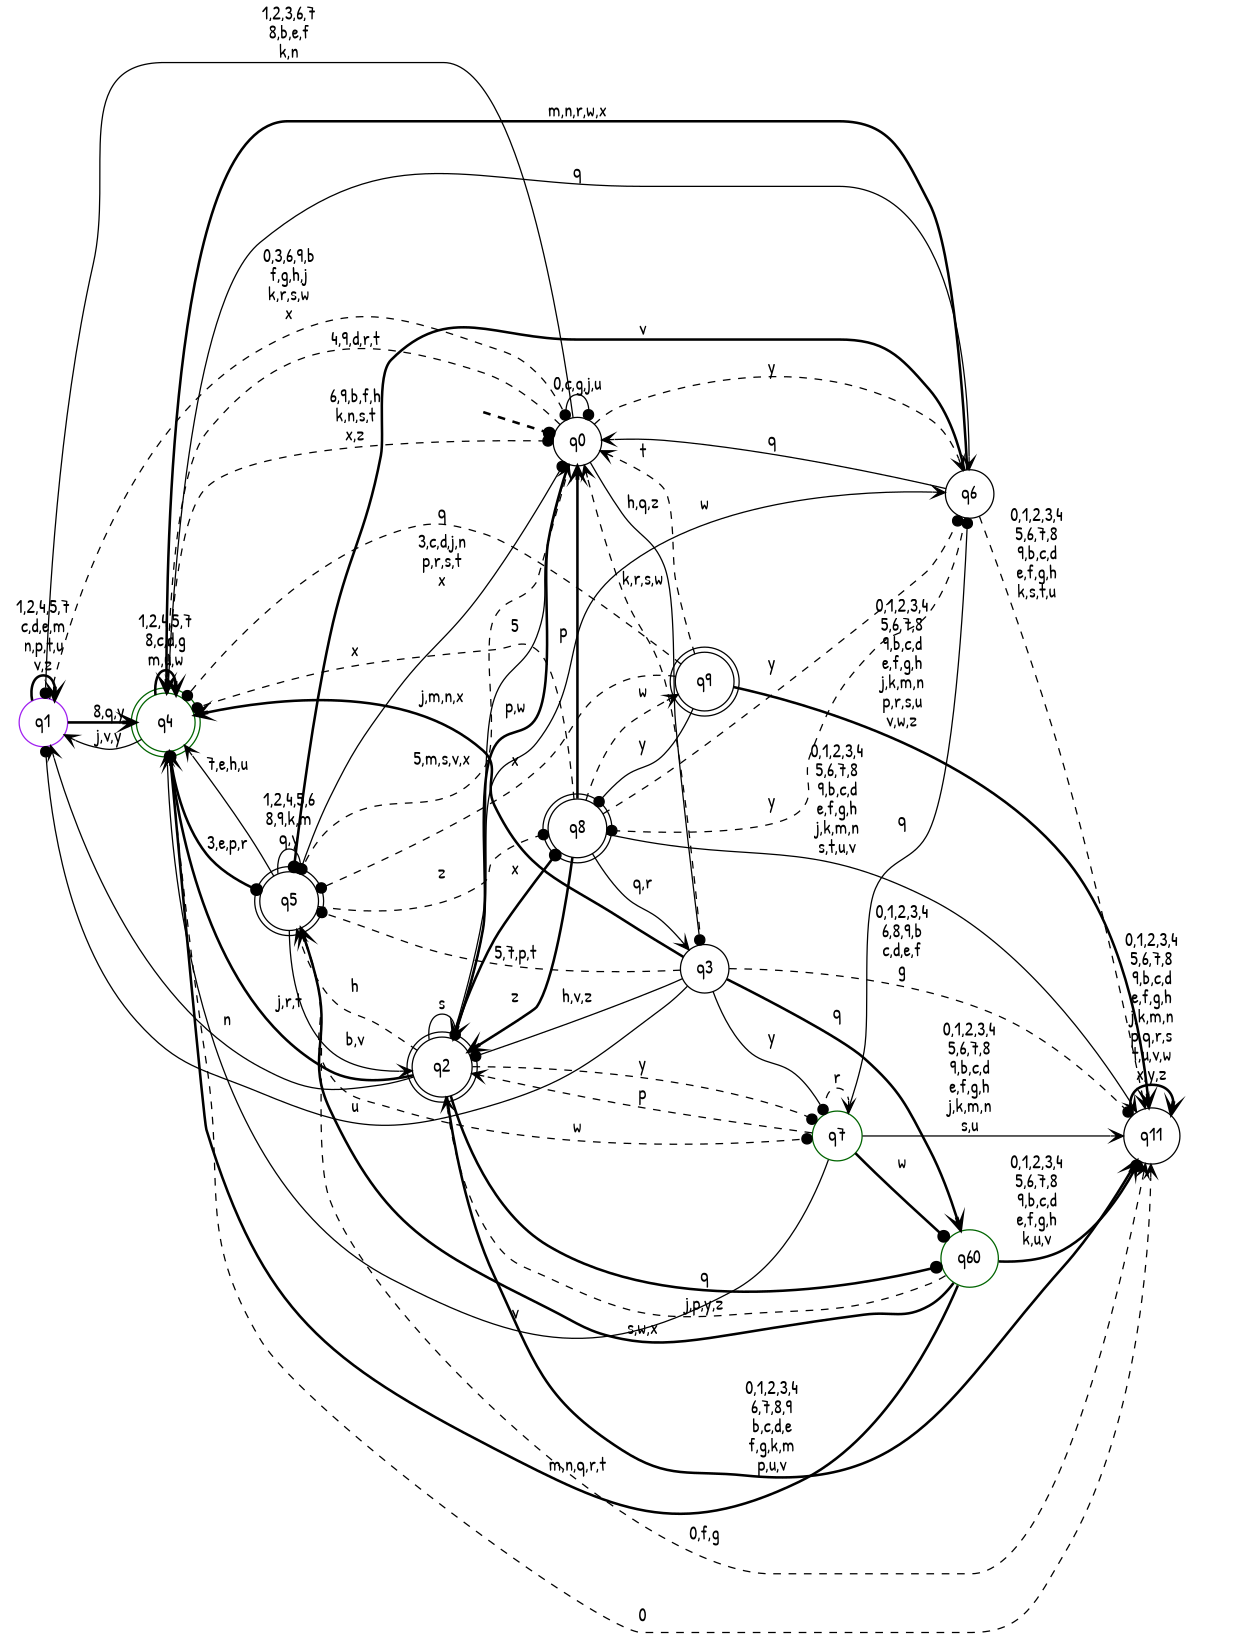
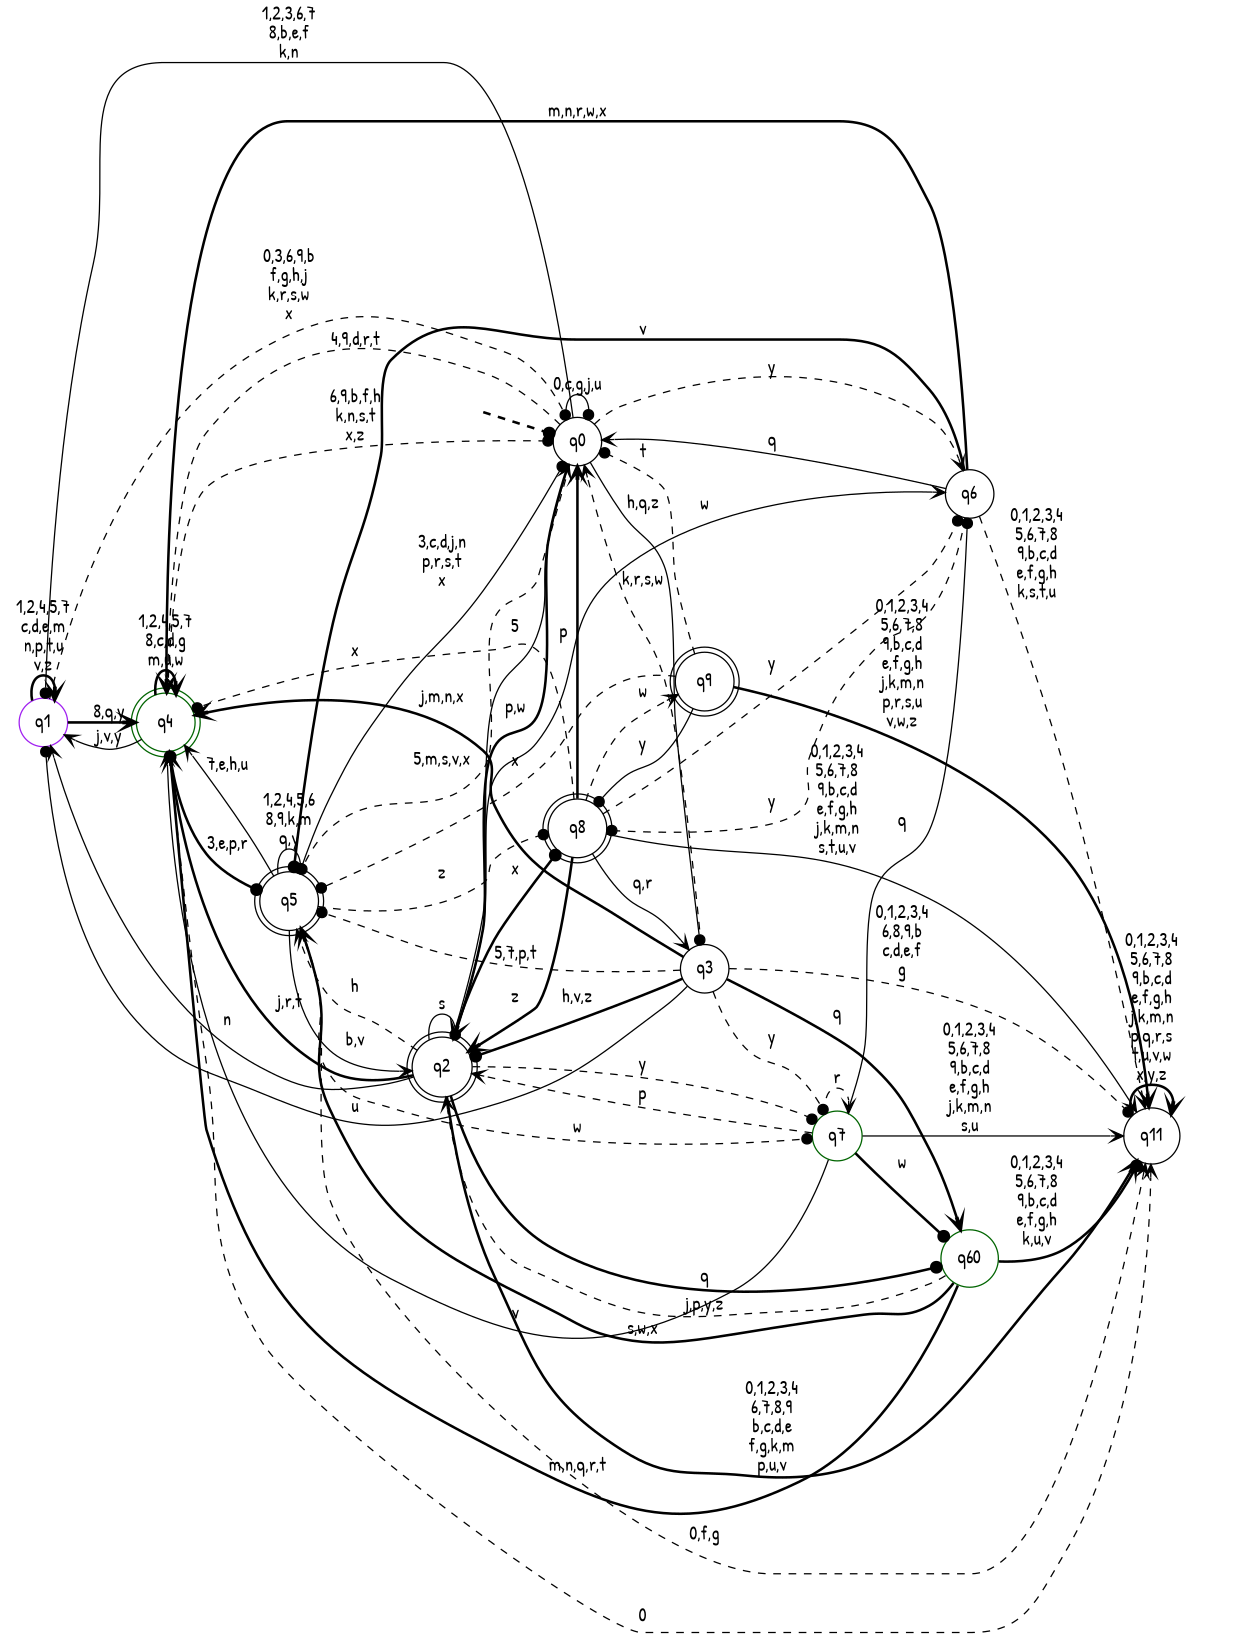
edge "q4" -> "q6": removed, label "q"
edge "q9" -> "q4": removed, label "q"
edge "q9" -> "q0": arrowhead vee -> dot
edge "q3" -> "q2": style solid -> bold
edge "q3" -> "q7": style solid -> dashed
